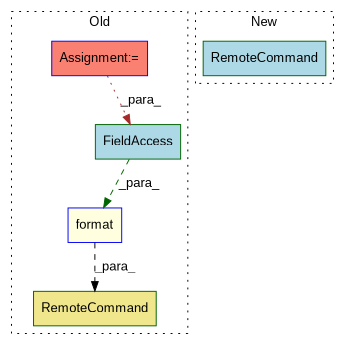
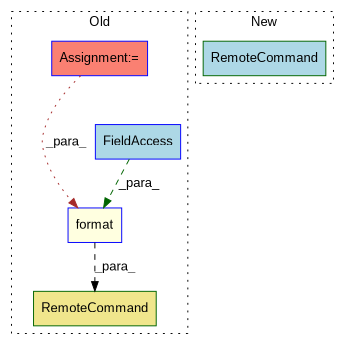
edge "Assignment:=" -> "FieldAccess": now "Assignment:=" -> "format"
node "FieldAccess": color darkgreen -> blue
